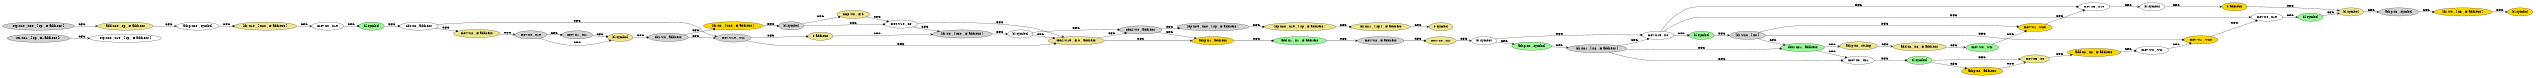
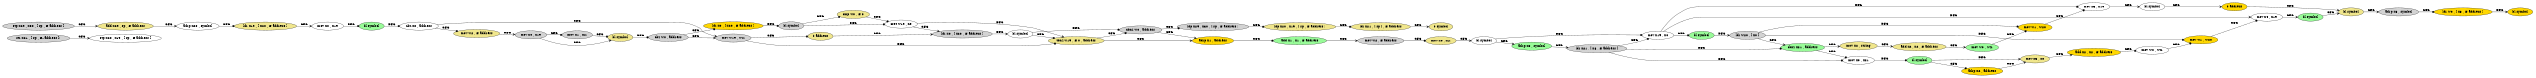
node "adrp x2 , string": label "adrp x2 , string" -> "mov x2 , string"
